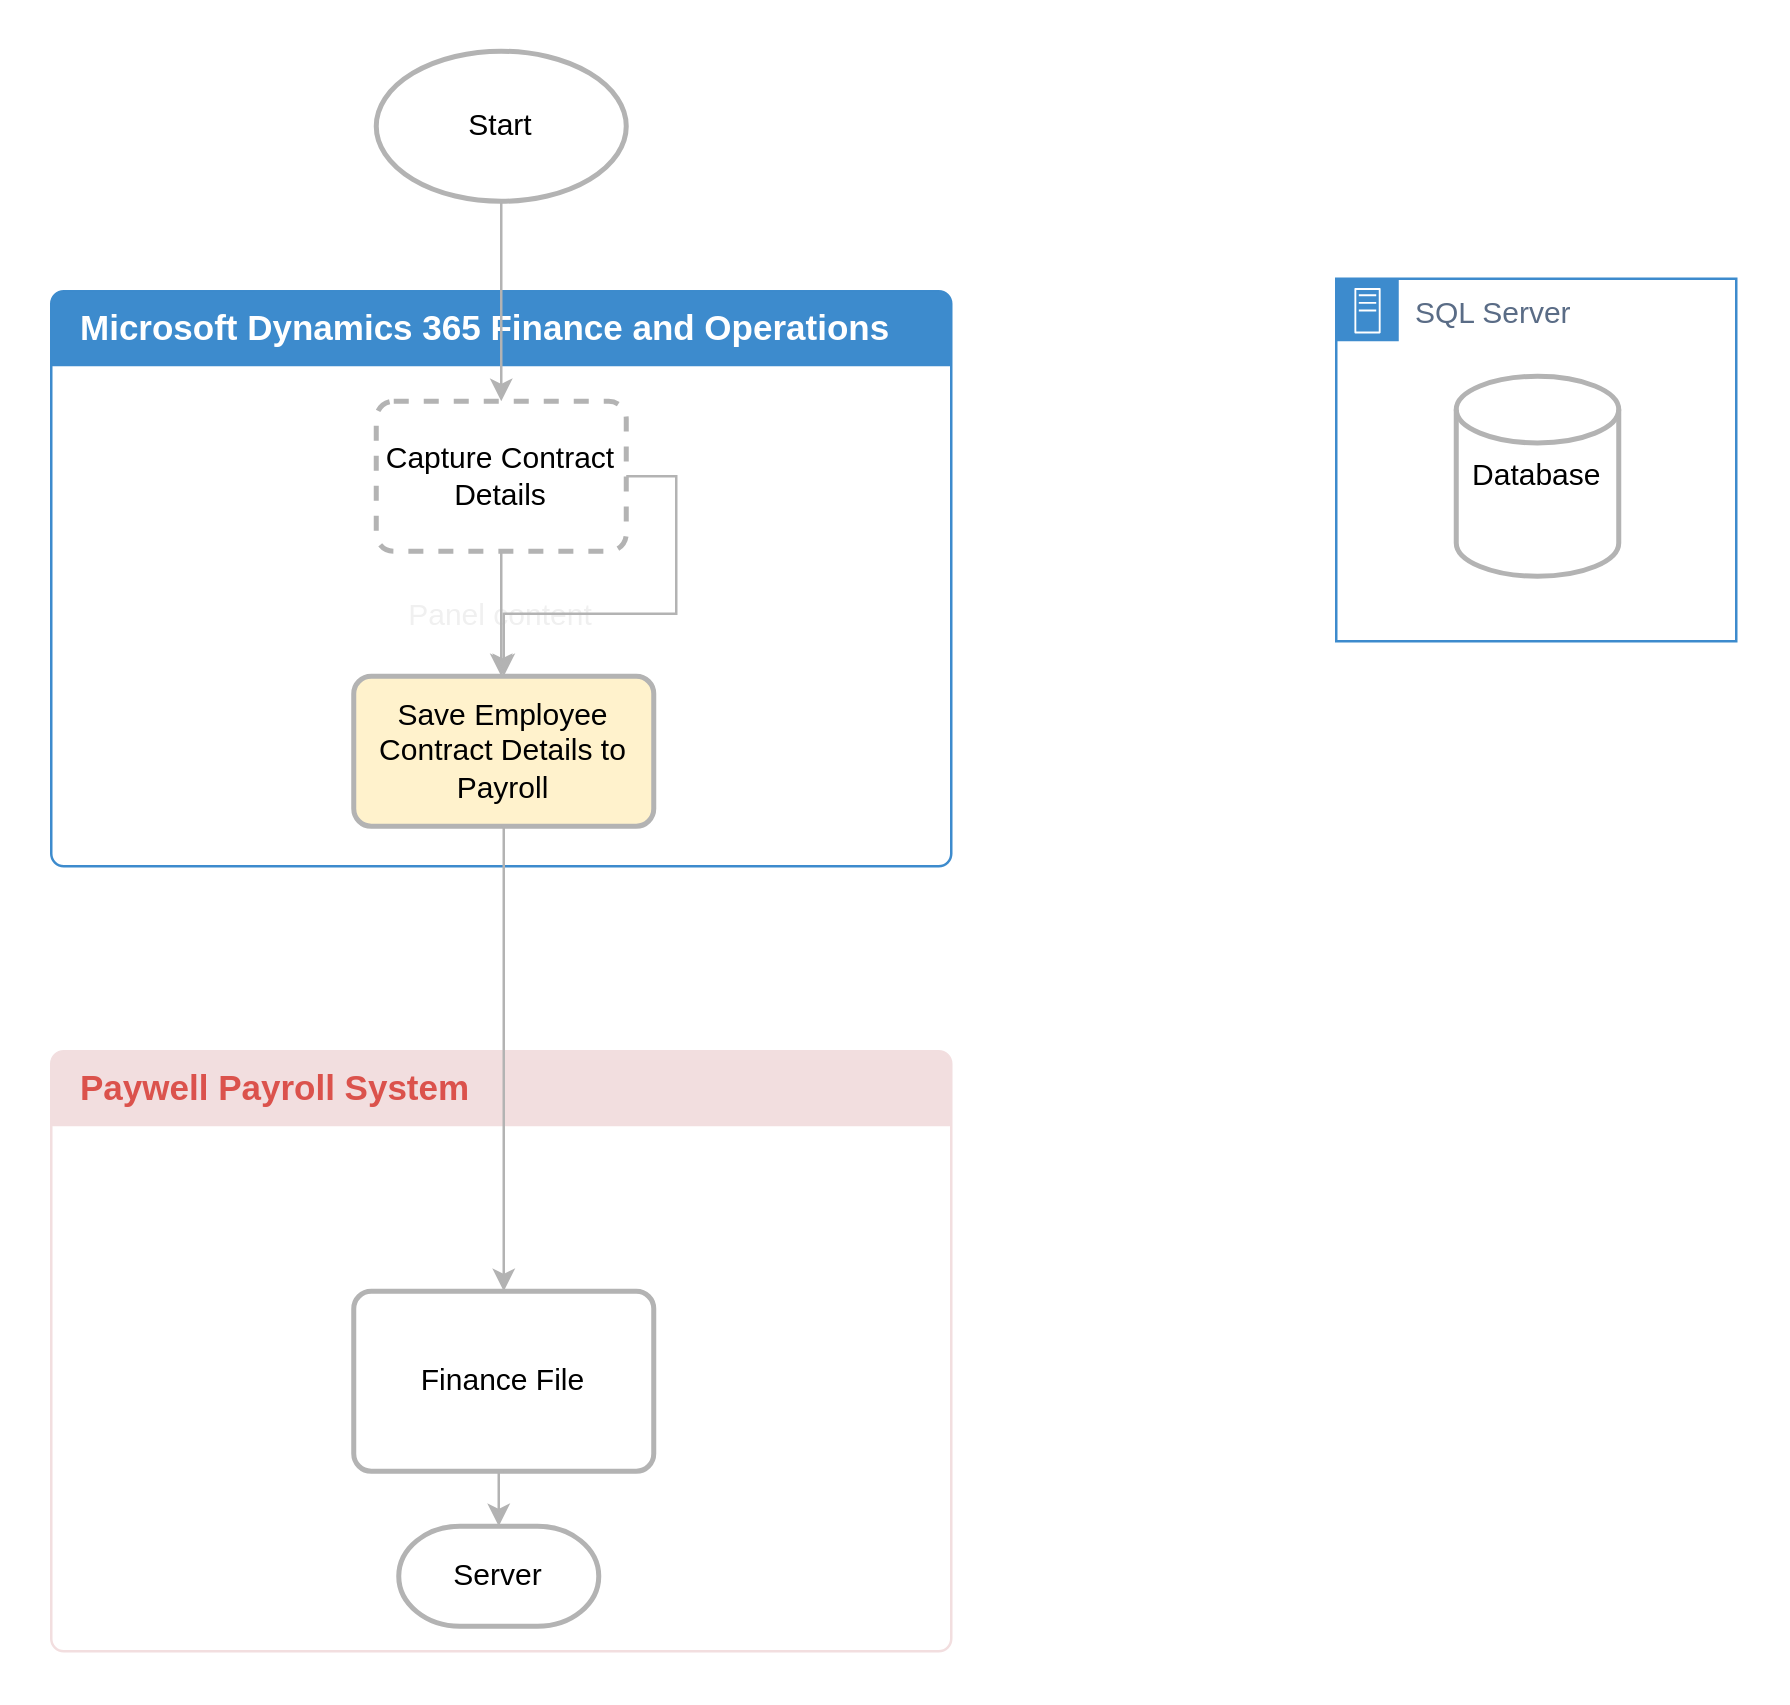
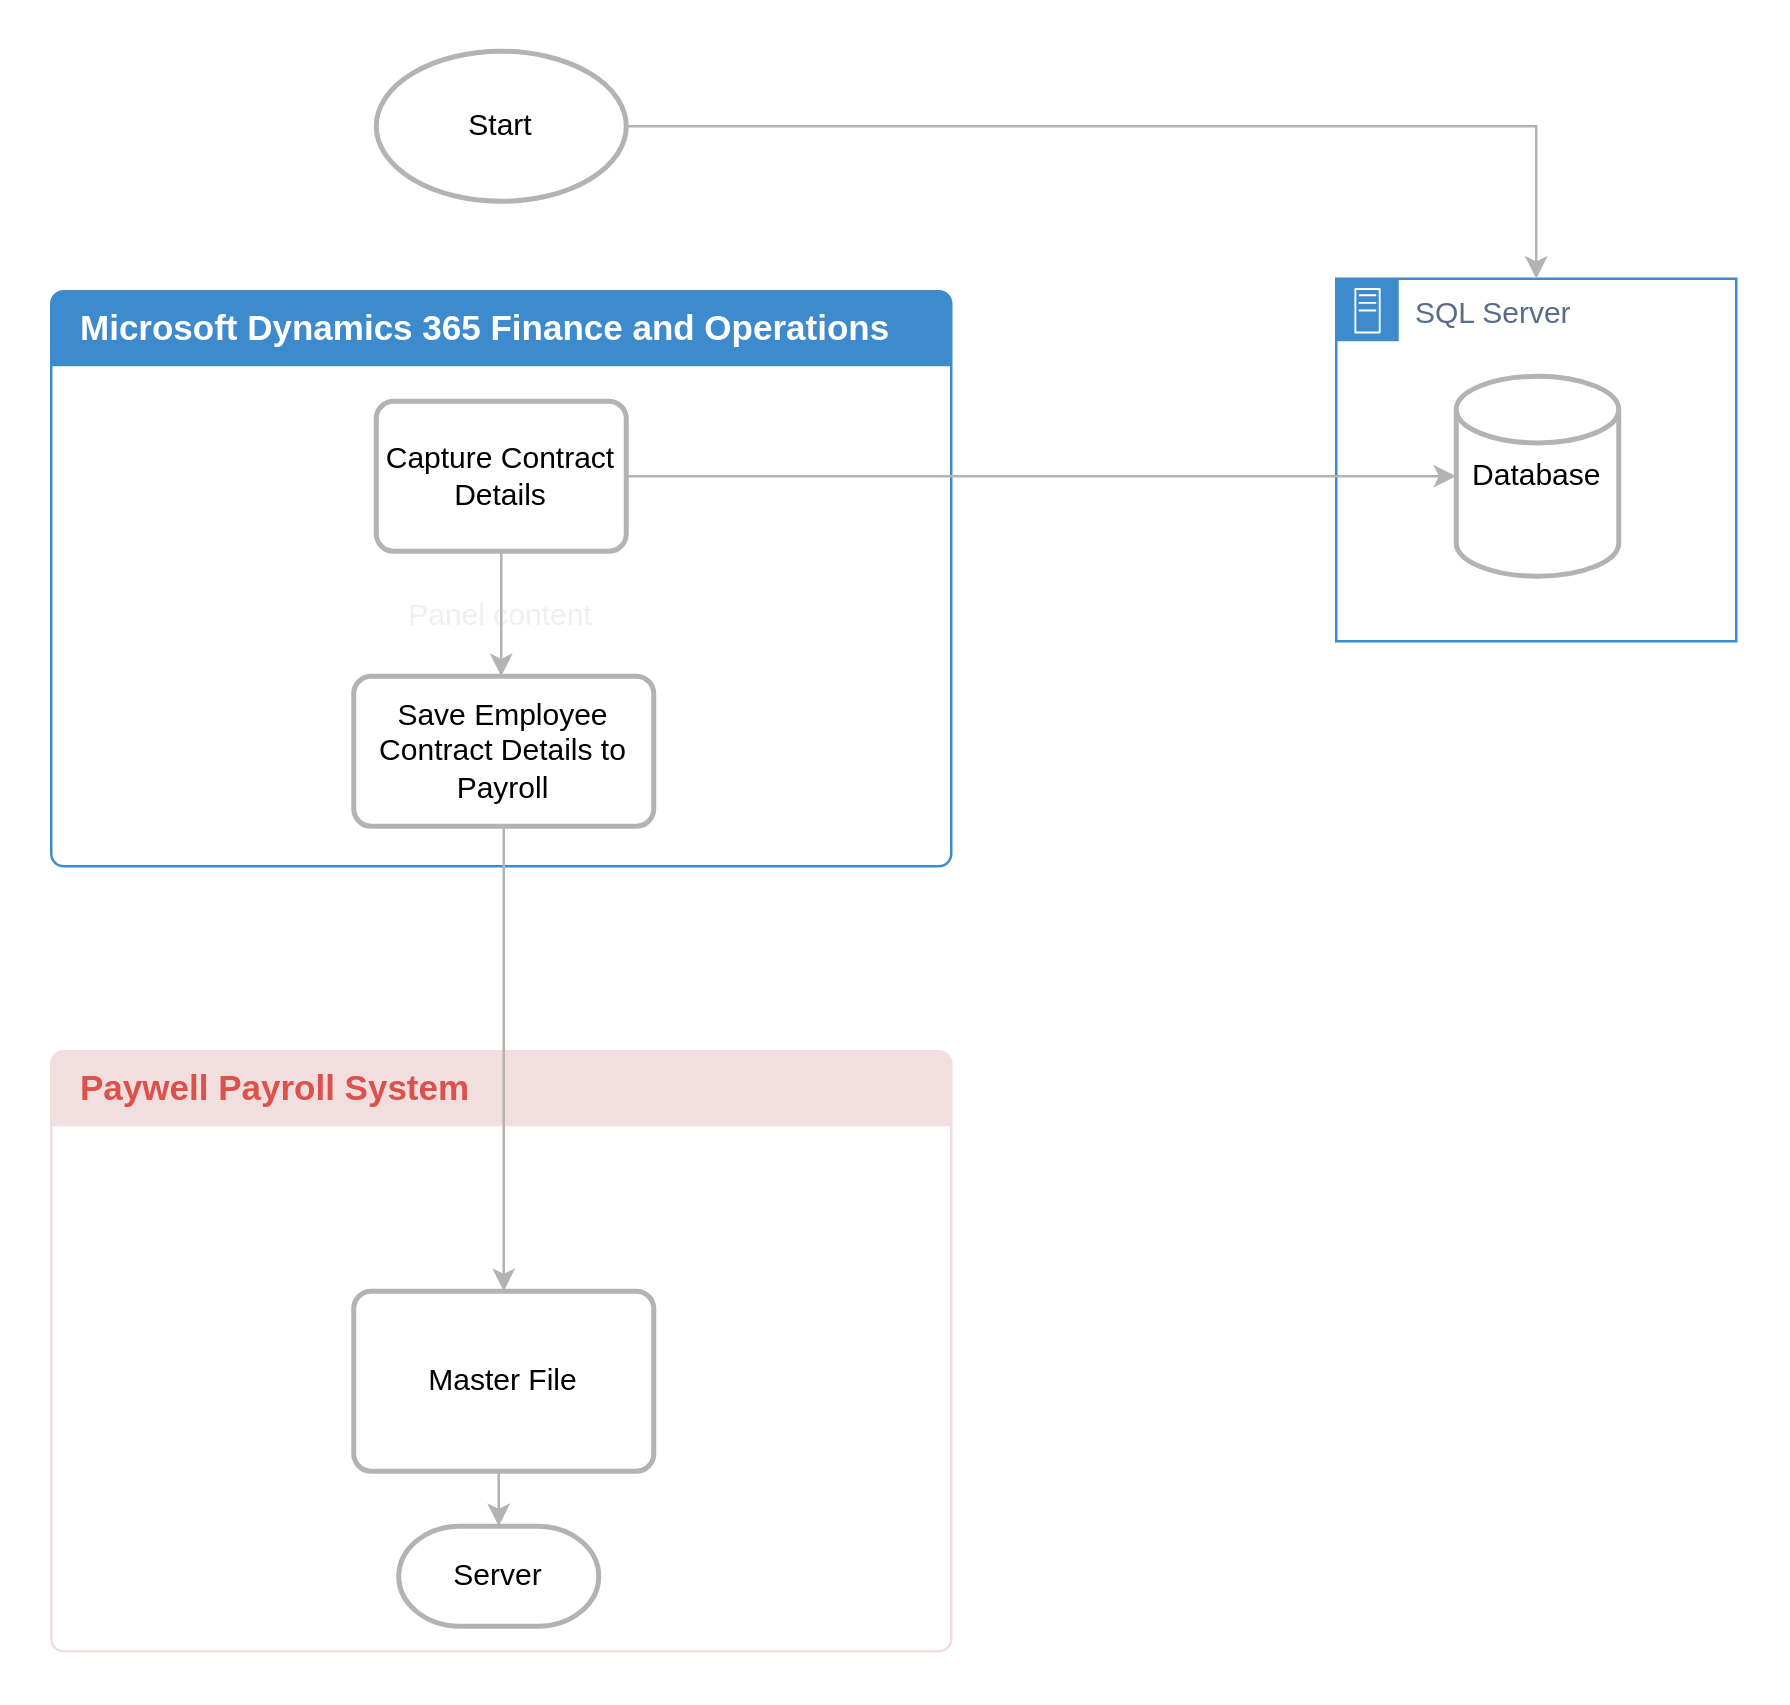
edge "Start" -> "Capture Contract Details": now "Start" -> "SQL Server"
node "Capture Contract Details": style dashed -> solid
edge "Capture Contract Details" -> "Save Employee Contract Details to Payroll": now "Capture Contract Details" -> "Database"
node "Save Employee Contract Details to Payroll": fillcolor #fff2cc -> #ffffff
node "Finance File": label "Finance File" -> "Master File"
